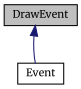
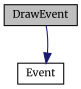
edge "Event" -> "DrawEvent": reversed
